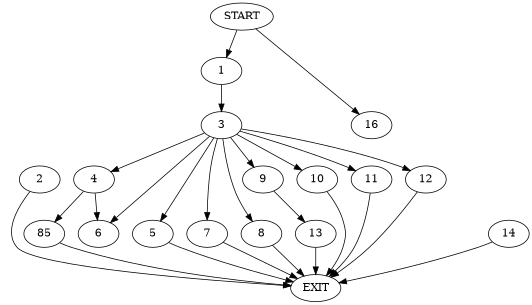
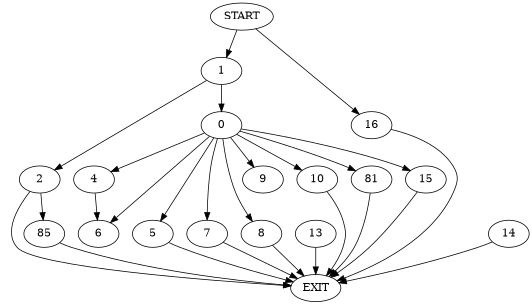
edge "1" -> "2": added
node "3": label "3" -> "0"
node "11": label "11" -> "81"
node "12": label "12" -> "15"
edge "4" -> "85": now "2" -> "85"
edge "9" -> "13": removed
edge "16" -> "EXIT": added
